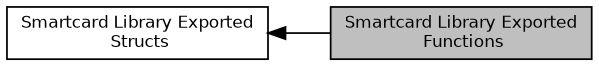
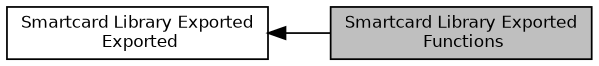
node "Smartcard Library Exported Structs": label "Smartcard Library Exported Structs" -> "Smartcard Library Exported Exported"
